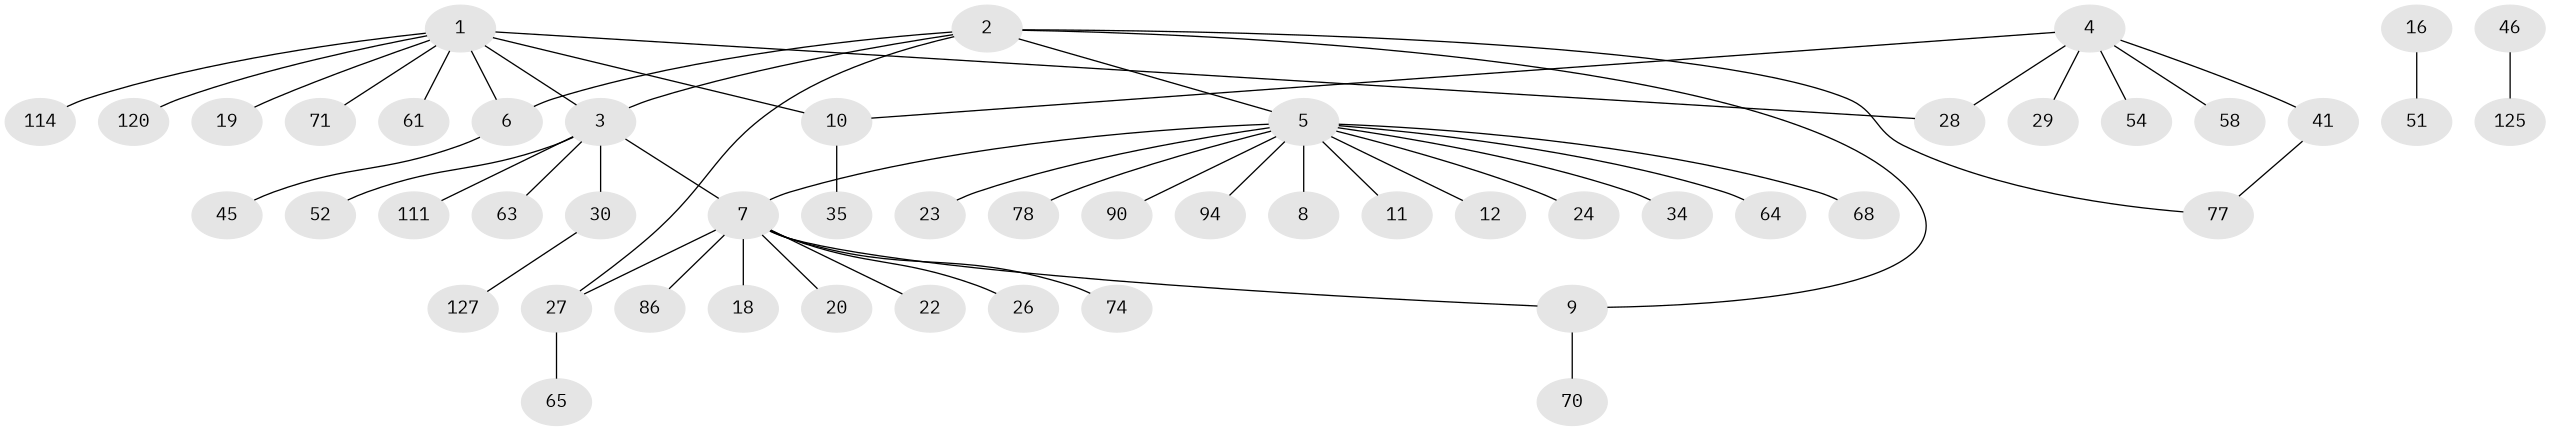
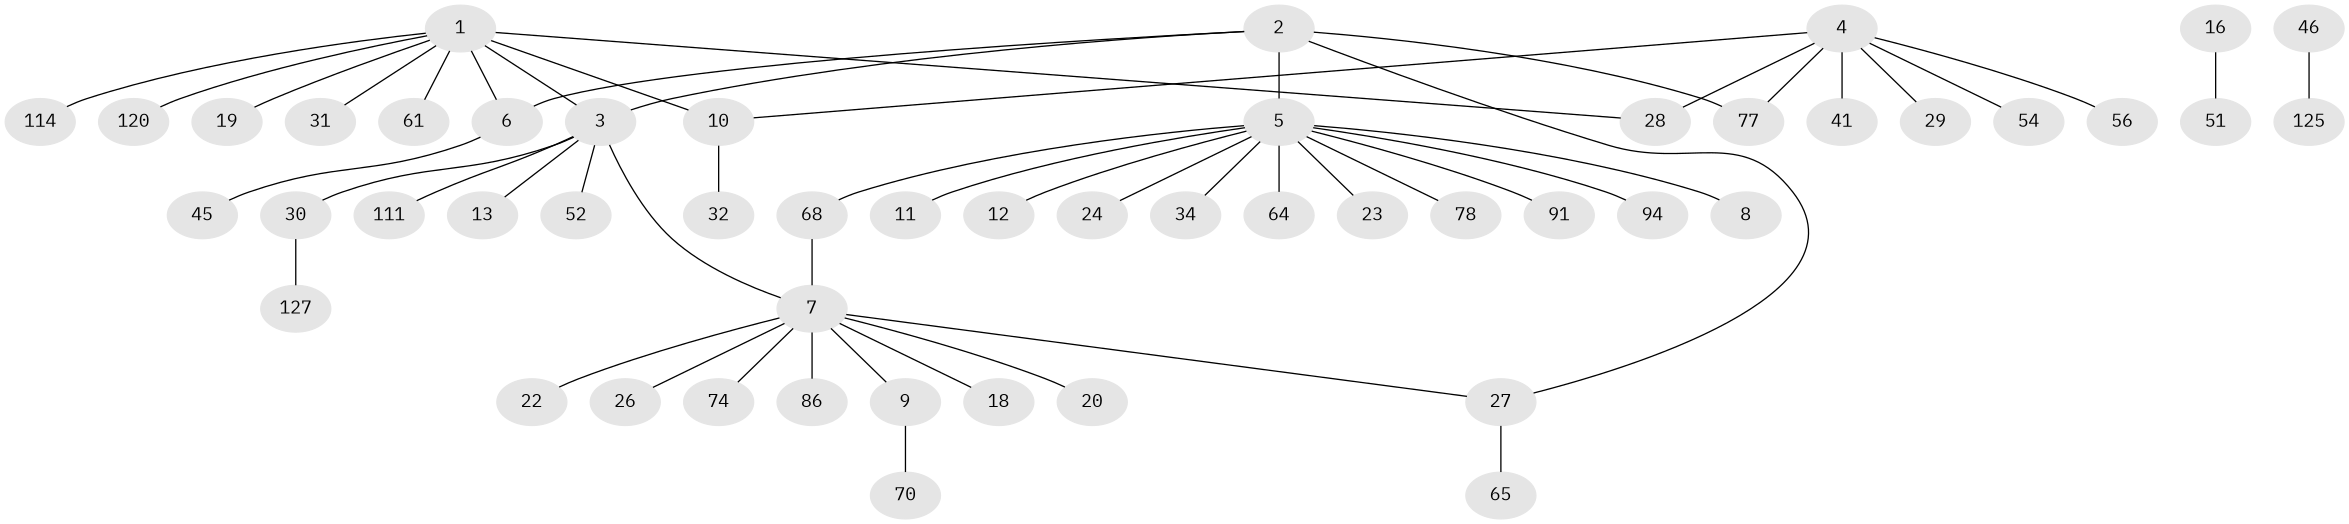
edge "2" -- "9": removed
node "71": label "71" -> "31"
node "58": label "58" -> "56"
edge "5" -- "7": now "68" -- "7"
edge "41" -- "77": now "4" -- "77"
node "63": label "63" -> "13"
node "35": label "35" -> "32"
node "90": label "90" -> "91"
